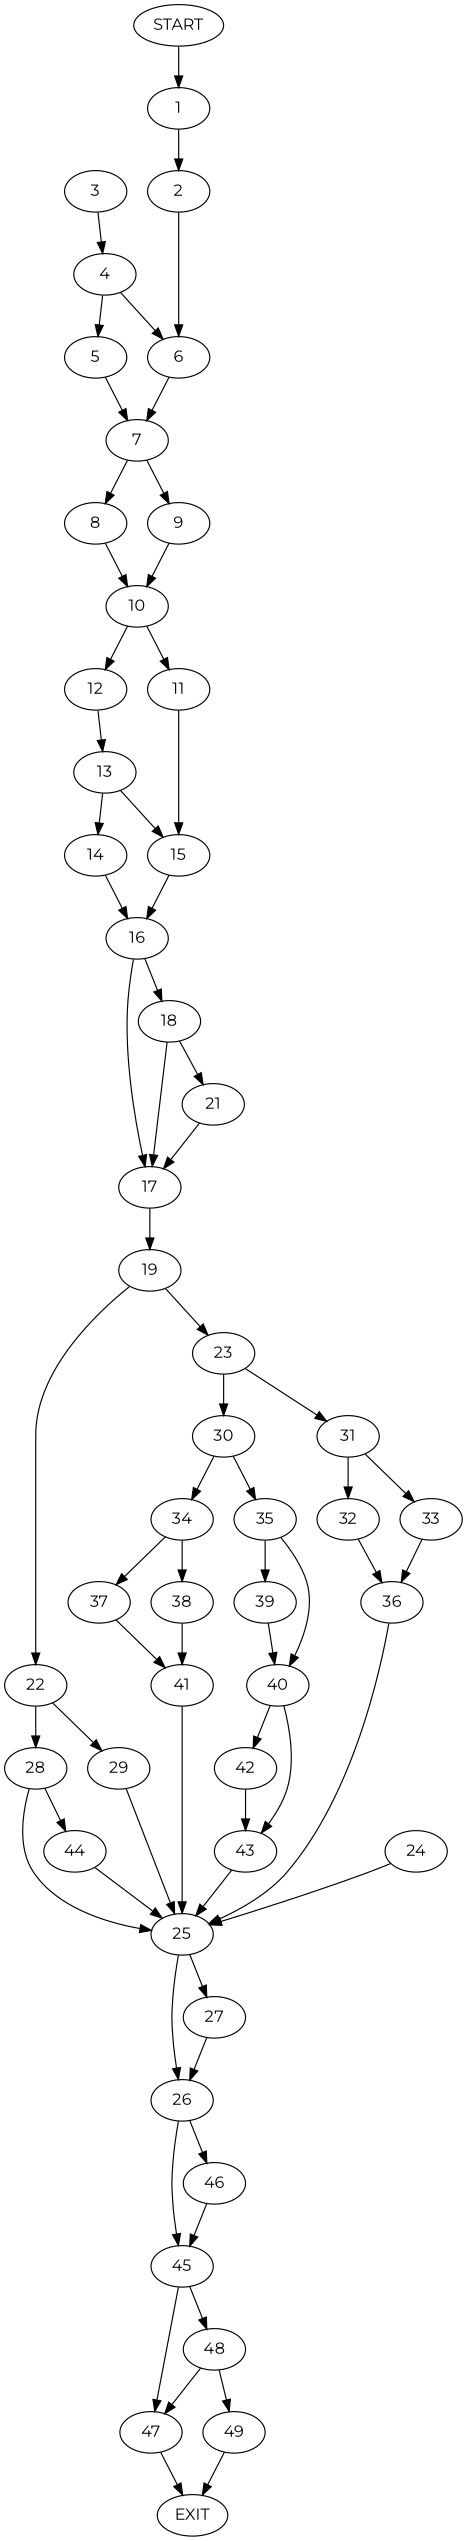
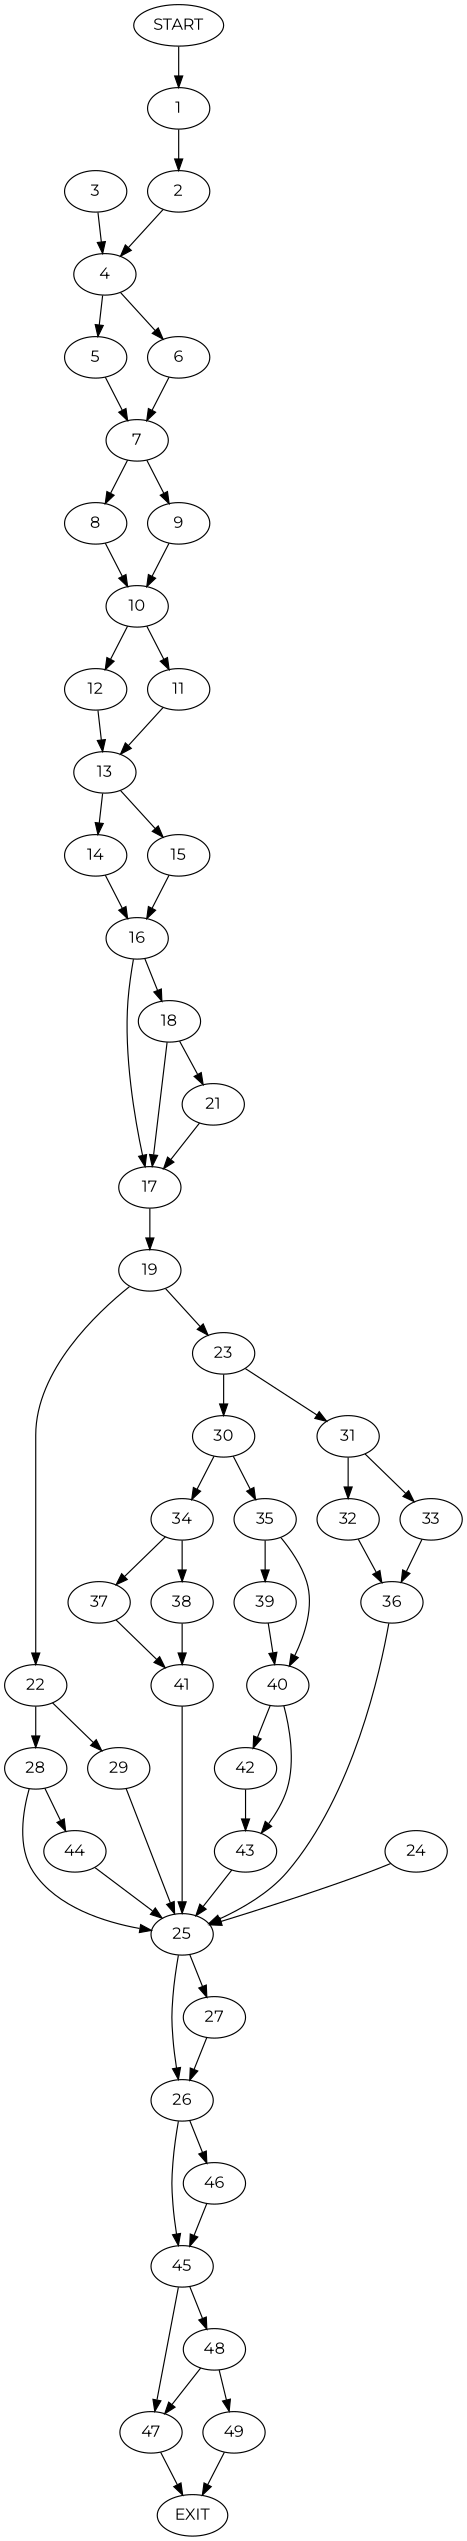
edge "2" -> "6": now "2" -> "4"
edge "11" -> "15": now "11" -> "13"
